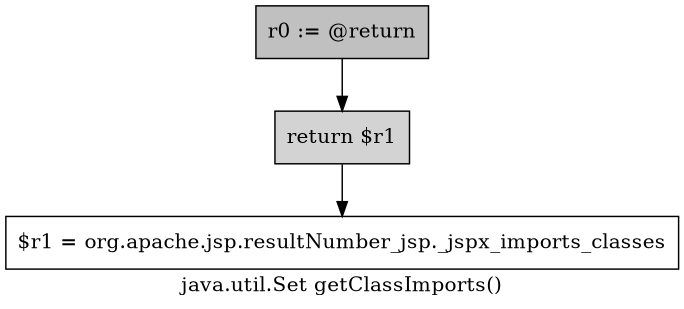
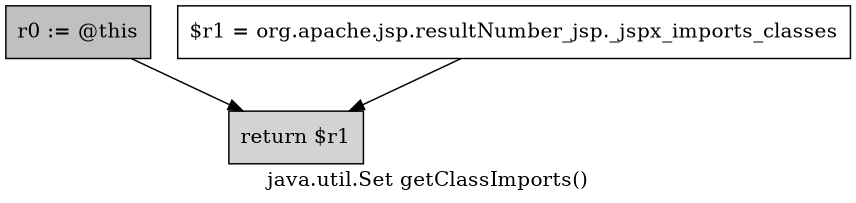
node "r0 := @return": label "r0 := @return" -> "r0 := @this"
edge "return $r1" -> "$r1 = org.apache.jsp.resultNumber_jsp._jspx_imports_classes": reversed
